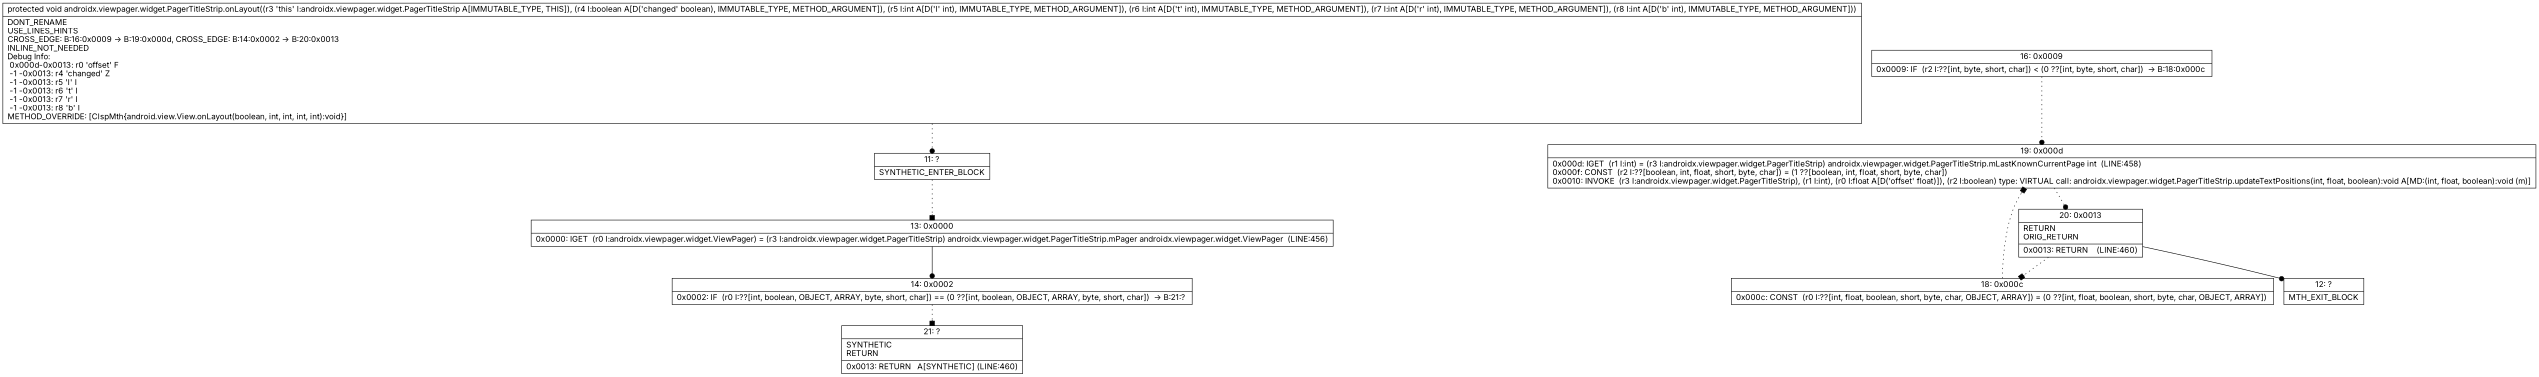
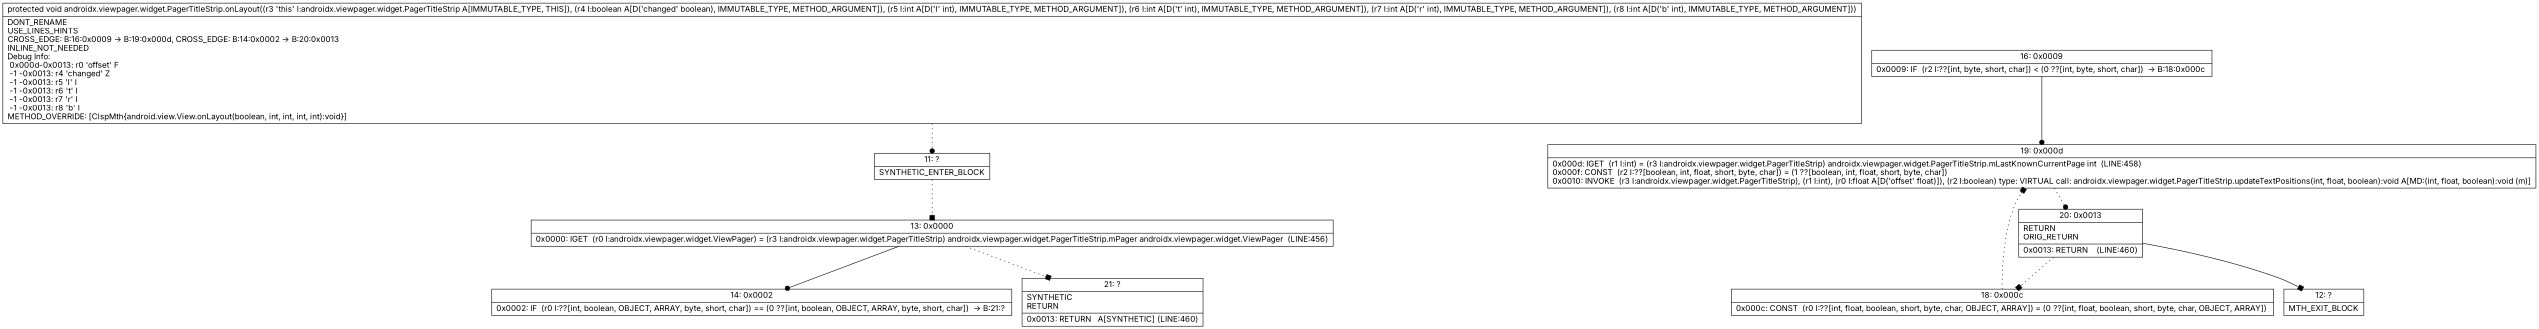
edge "16: 0x0009" -> "19: 0x000d": style dotted -> solid
edge "20: 0x0013" -> "12: ?": arrowhead dot -> box
edge "14: 0x0002" -> "21: ?": now "13: 0x0000" -> "21: ?"
